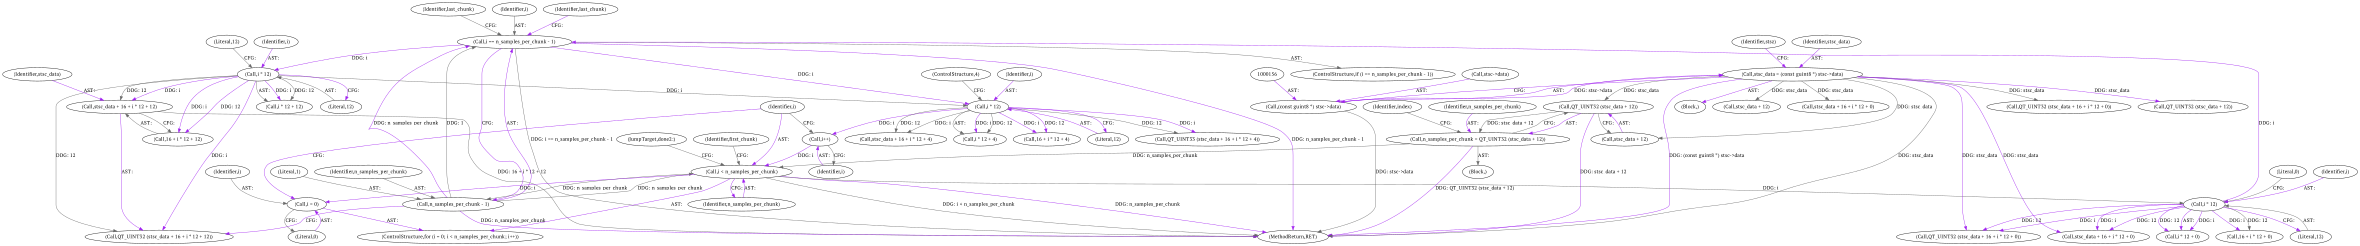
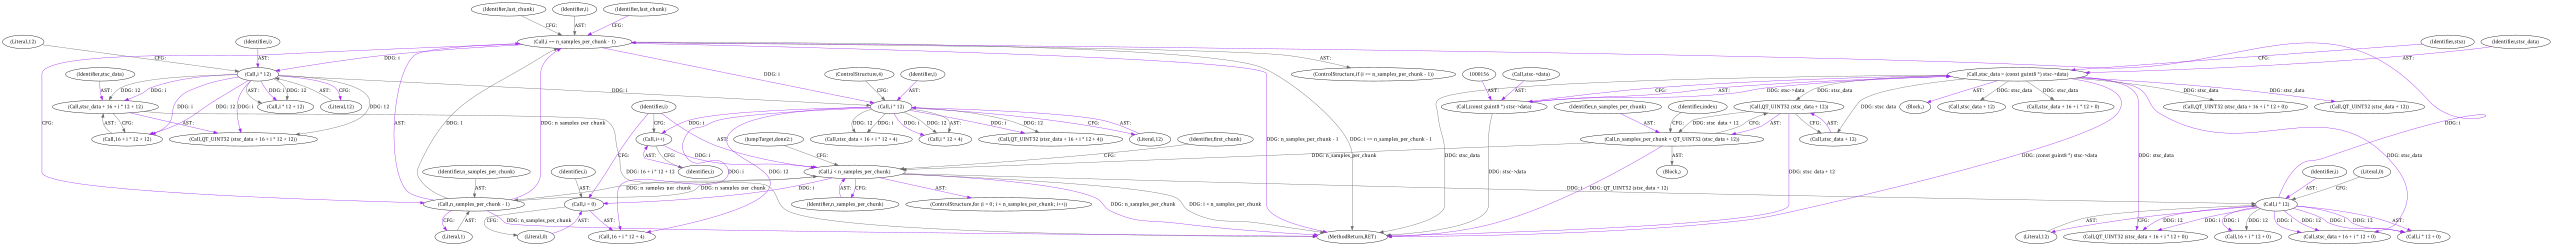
node "(Call,QT_UINT33 (stsc_data + 16 + i * 12 + 4))": label "(Call,QT_UINT33 (stsc_data + 16 + i * 12 + 4))" -> "(Call,QT_UINT32 (stsc_data + 16 + i * 12 + 4))"
edge "(Call,n_samples_per_chunk - 1)" -> "(Call,QT_UINT32 (stsc_data + 16 + i * 12 + 12))": now "(Call,n_samples_per_chunk - 1)" -> "(Literal,1)"
edge "(Call,i = 0)" -> "(ControlStructure,for (i = 0; i < n_samples_per_chunk; i++))": now "(Call,i = 0)" -> "(Call,16 + i * 12 + 4)"
